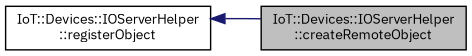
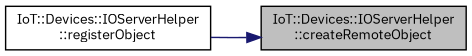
edge "IoT::Devices::IOServerHelper ::createRemoteObject" -> "IoT::Devices::IOServerHelper ::registerObject": reversed
